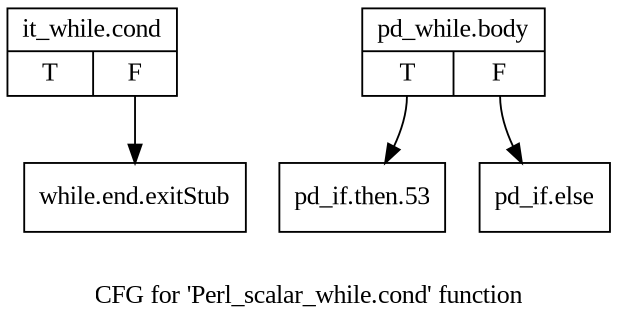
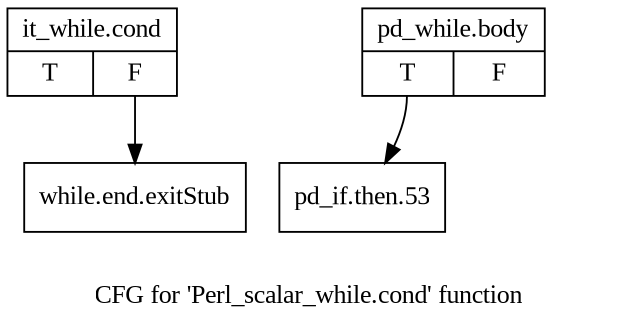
node "pd_if.else": removed
